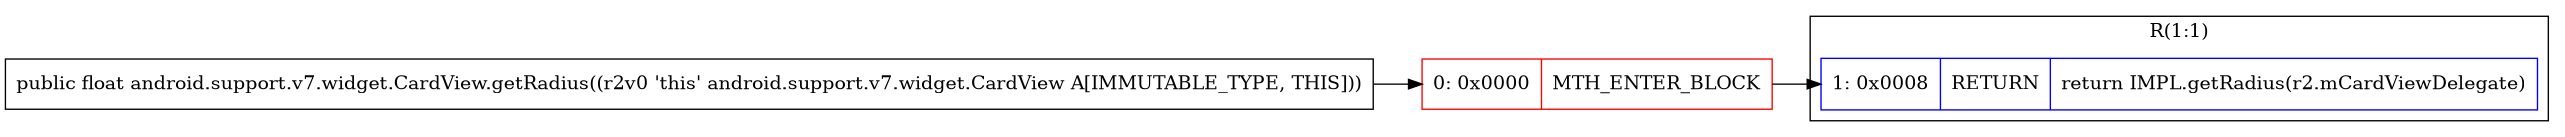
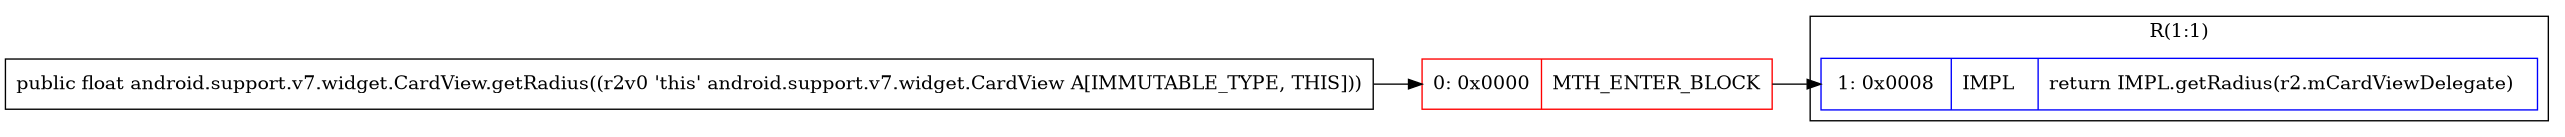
node "1: 0x0008": text "RETURN" -> "IMPL"
